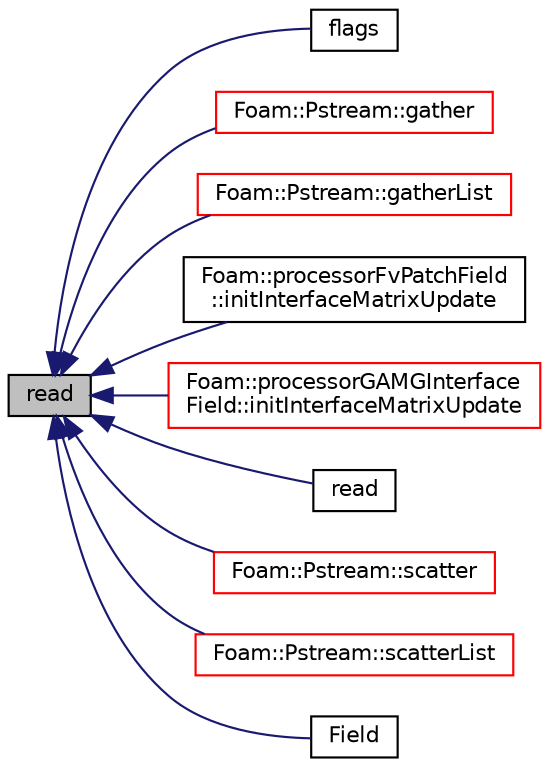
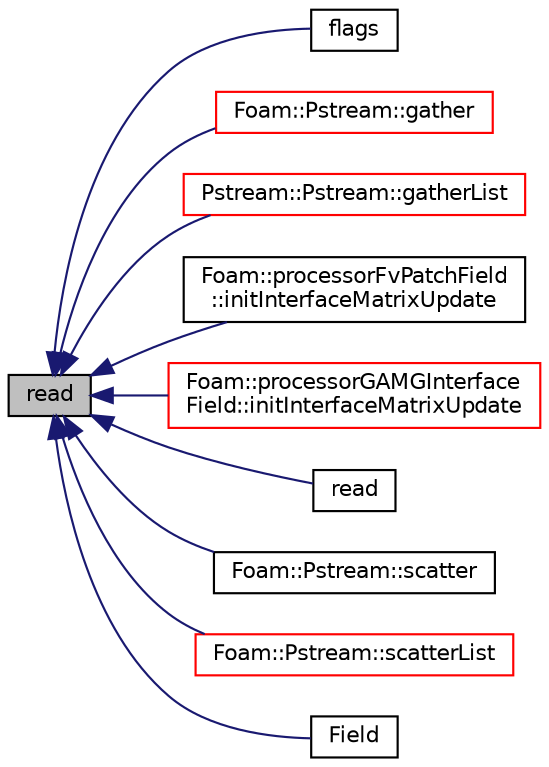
node "Foam::Pstream::gatherList": label "Foam::Pstream::gatherList" -> "Pstream::Pstream::gatherList"
node "Foam::Pstream::scatter": color red -> black
